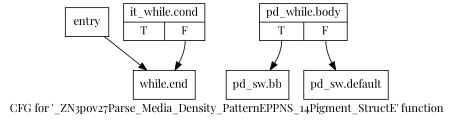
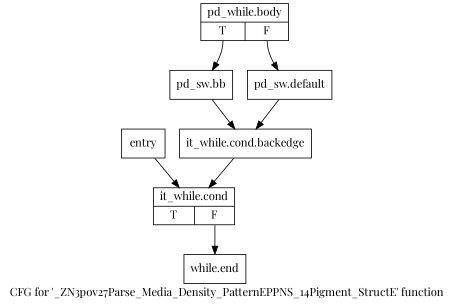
edge "entry" -> "while.end": now "entry" -> "it_while.cond"
node "it_while.cond.backedge": added
